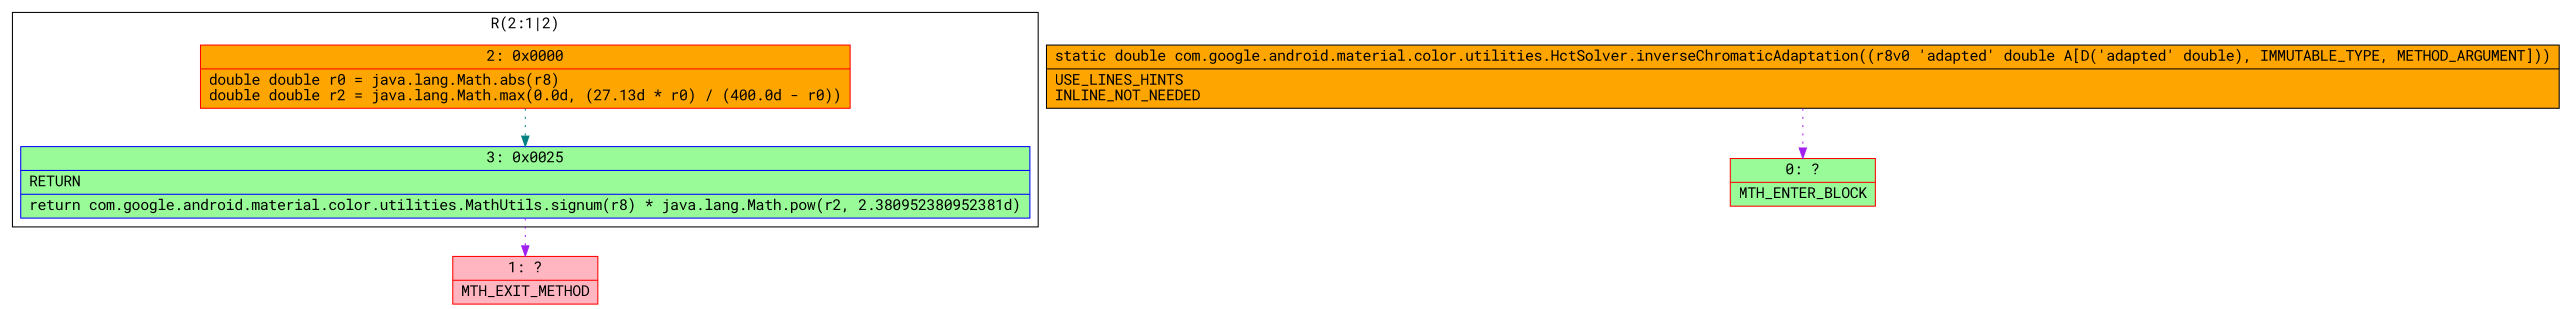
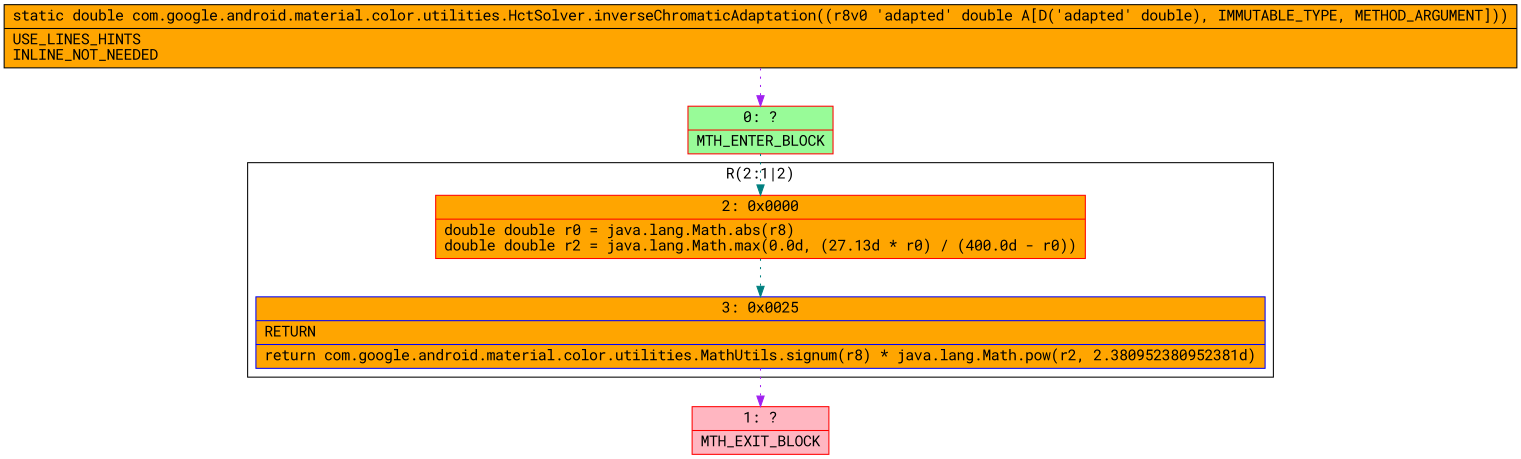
edge "0: ?" -> "2: 0x0000": added
node "3: 0x0025": fillcolor palegreen -> orange
node "1: ?": text "MTH_EXIT_METHOD" -> "MTH_EXIT_BLOCK"
